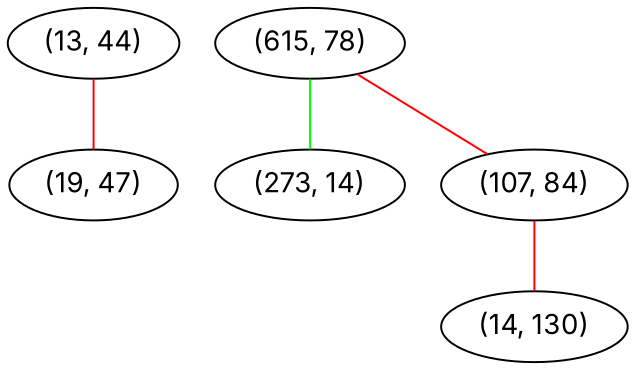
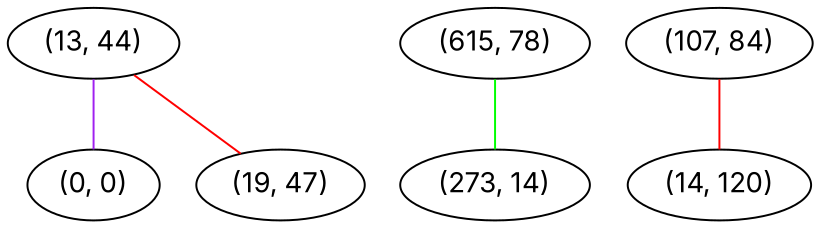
edge "(615, 78)" -- "(107, 84)": removed
node "(0, 0)": added
node "(14, 130)": label "(14, 130)" -> "(14, 120)"
